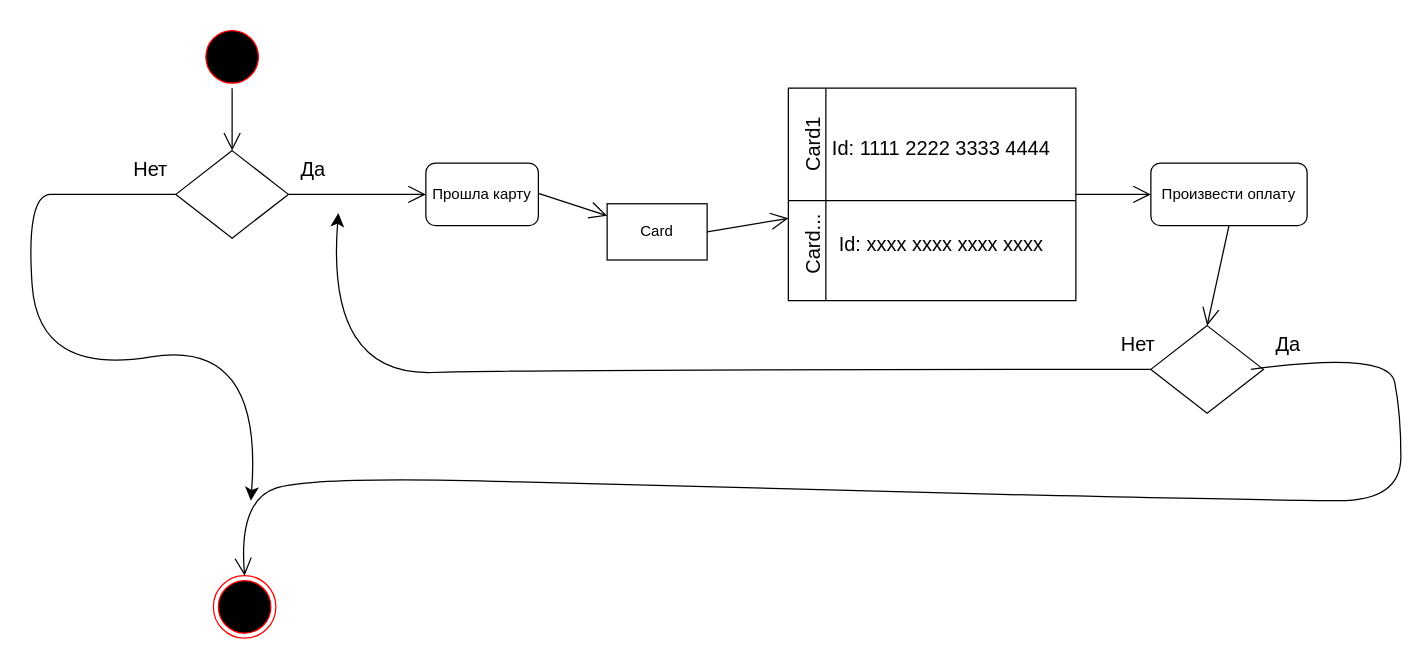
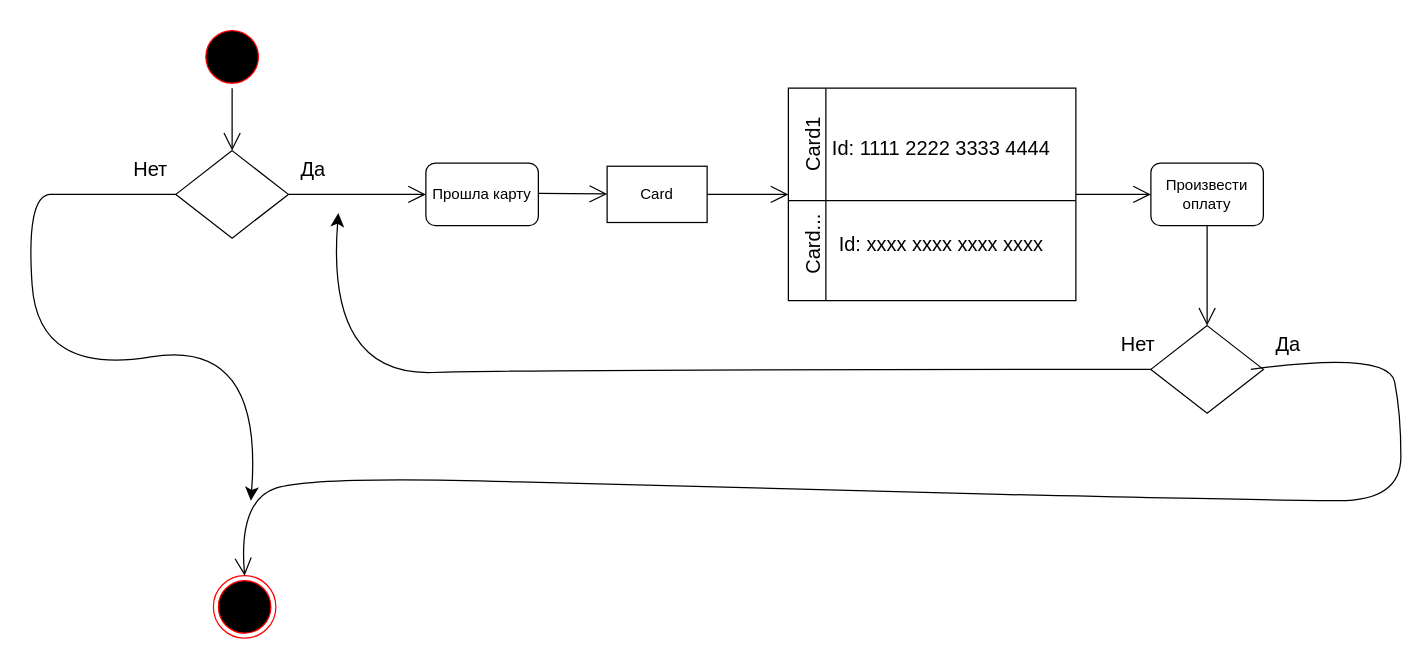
node "Произвести оплату": size 156x63 -> 113x63
node "Card": moved (657, 232) -> (657, 194)
